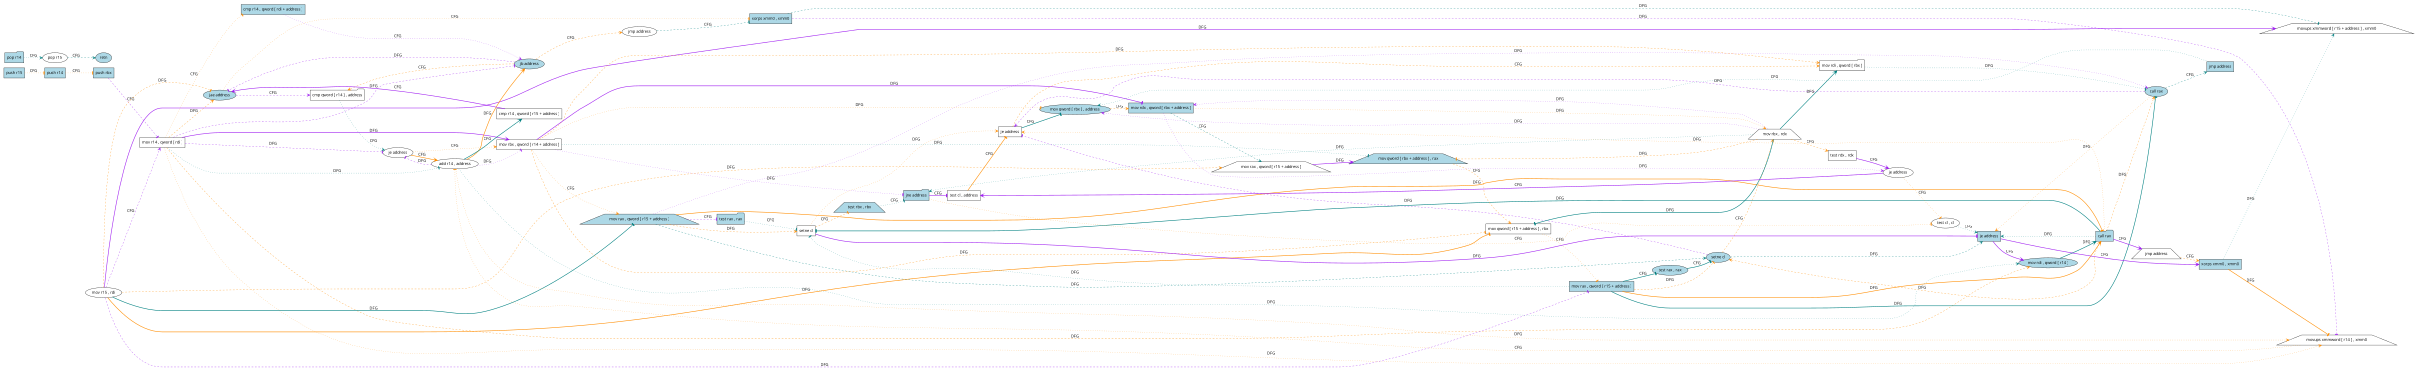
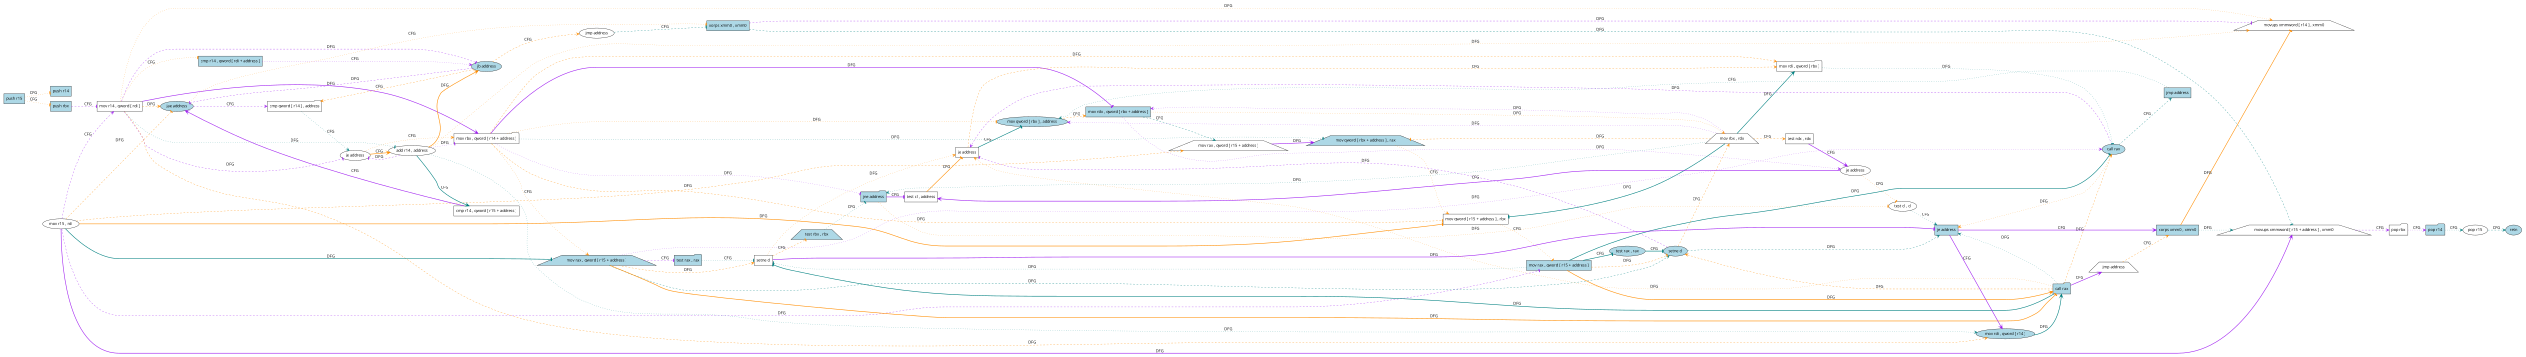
edge "push r14" -> "push rbx": now "push r15" -> "push rbx"
edge "mov qword [ rbx + address ] , rax" -> "mov qword [ r15 + address ] , rbx": style dashed -> dotted
node "pop rbx": added
edge "jne address" -> "test cl , cl": label "CFG" -> "DFG"
edge "movups xmmword [ r14 ] , xmm0" -> "add r14 , address": removed, label "CFG"
